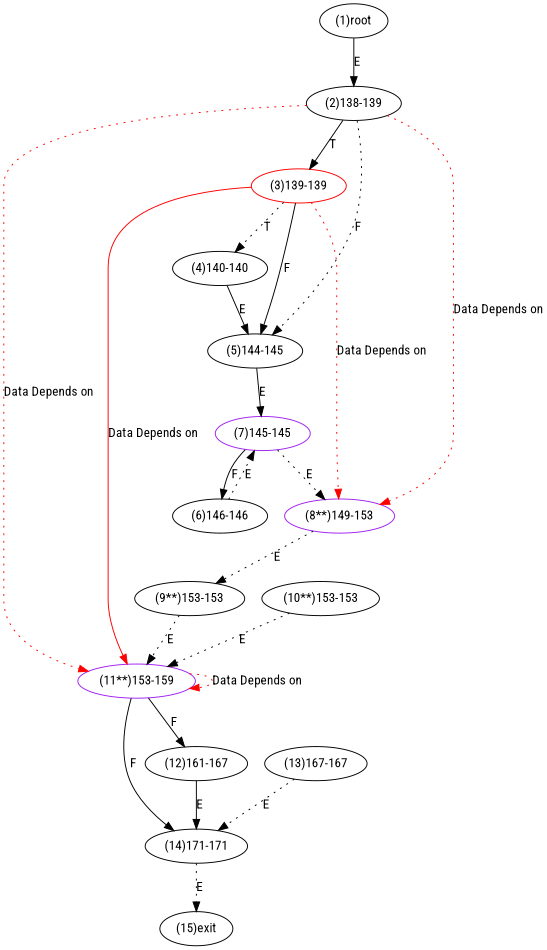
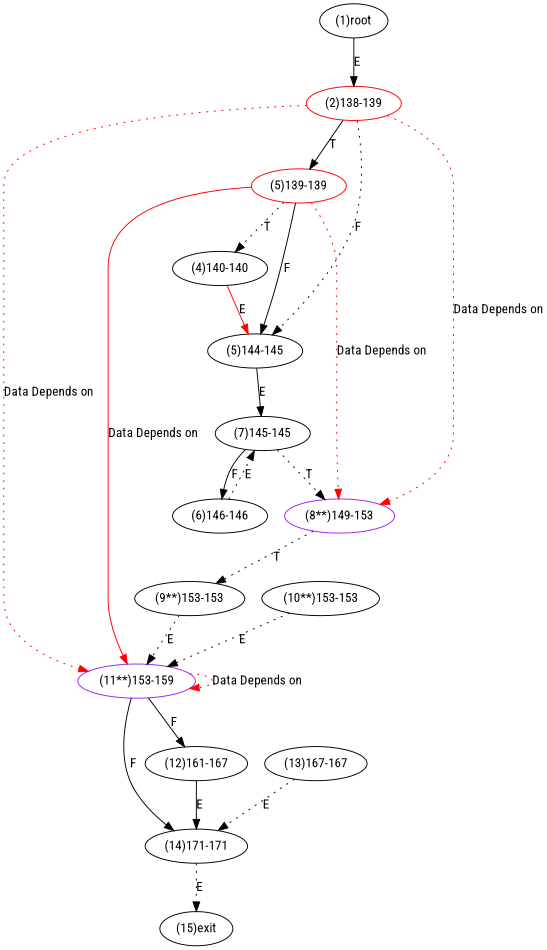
node "(2)138-139": color black -> red
node "(3)139-139": label "(3)139-139" -> "(5)139-139"
edge "(4)140-140" -> "(5)144-145": color black -> red
node "(7)145-145": color purple -> black
edge "(7)145-145" -> "(8**)149-153": label "E" -> "T"
edge "(8**)149-153" -> "(9**)153-153": label "E" -> "T"
